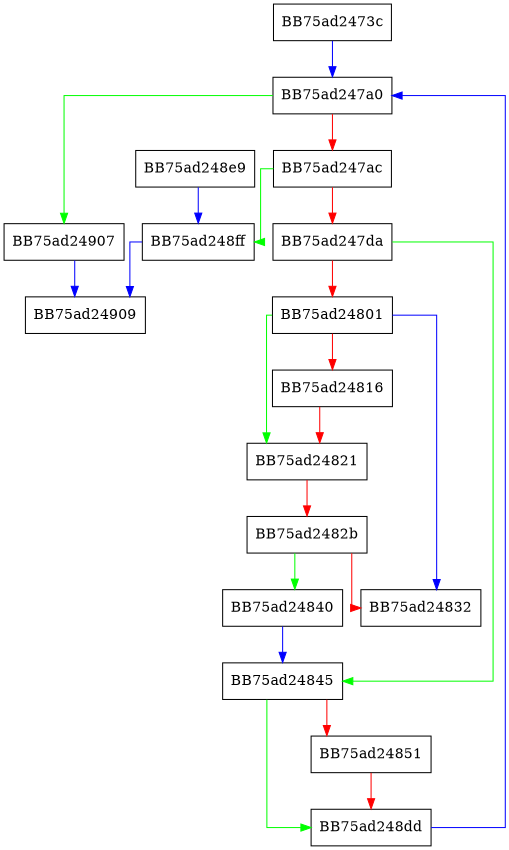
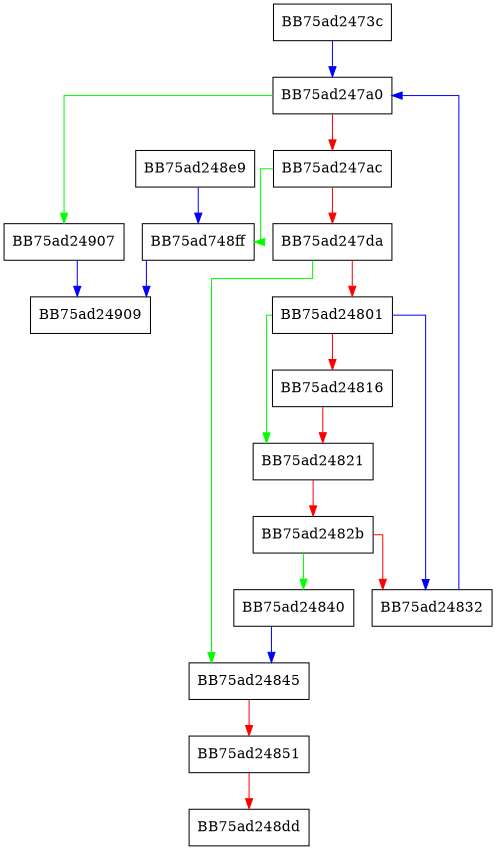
node "BB75ad248ff": label "BB75ad248ff" -> "BB75ad748ff"
edge "BB75ad248dd" -> "BB75ad247a0": now "BB75ad24832" -> "BB75ad247a0"
edge "BB75ad24845" -> "BB75ad248dd": removed
